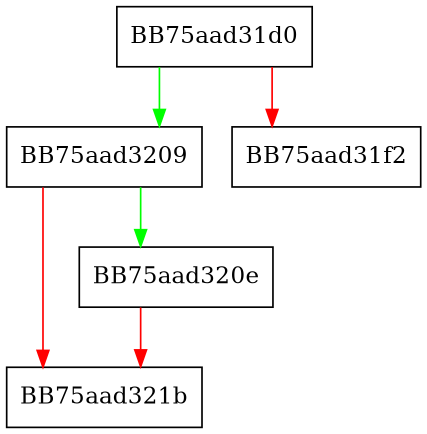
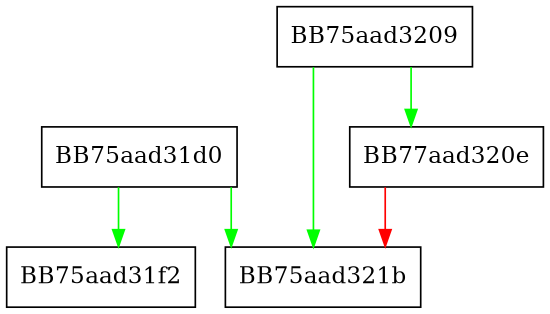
edge "BB75aad31d0" -> "BB75aad3209": now "BB75aad31d0" -> "BB75aad321b"
edge "BB75aad31d0" -> "BB75aad31f2": color red -> green
edge "BB75aad3209" -> "BB75aad321b": color red -> green
node "BB75aad320e": label "BB75aad320e" -> "BB77aad320e"
